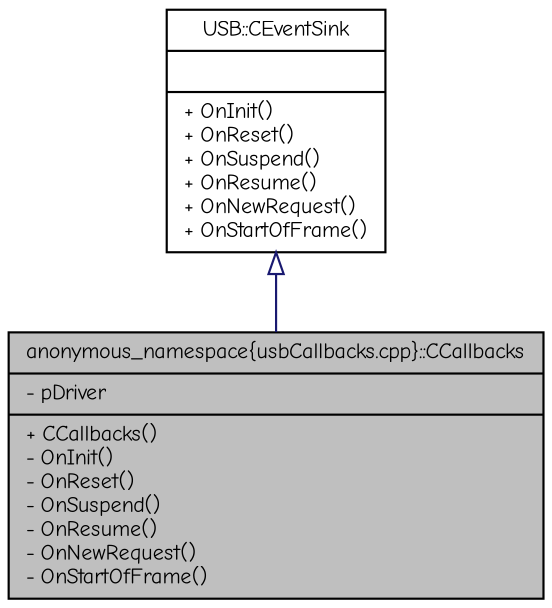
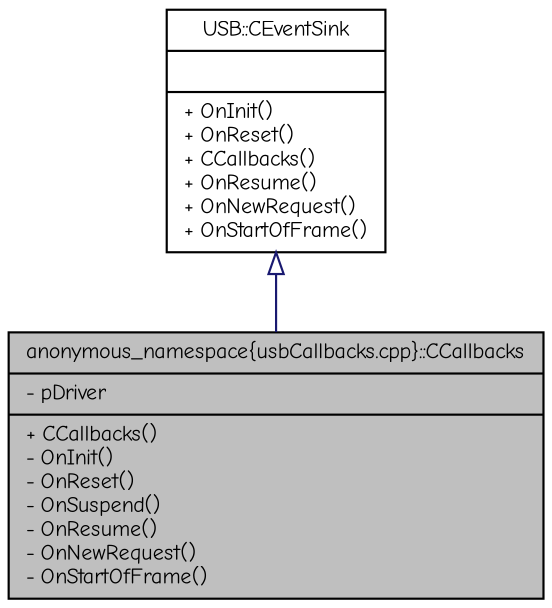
node "USB::CEventSink": text "+ OnSuspend()" -> "+ CCallbacks()"
